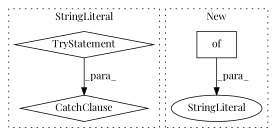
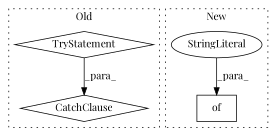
cluster "StringLiteral": label "StringLiteral" -> "Old"
edge "of" -> "StringLiteral": reversed
